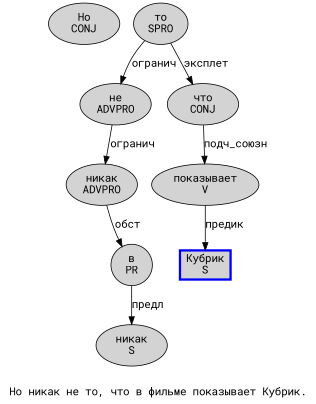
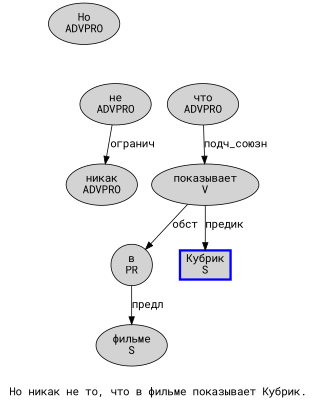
node "Но CONJ": label "Но CONJ" -> "Но ADVPRO"
node "то SPRO": removed
node "что CONJ": label "что CONJ" -> "что ADVPRO"
edge "никак ADVPRO" -> "в PR": now "показывает V" -> "в PR"
node "никак S": label "никак S" -> "фильме S"
